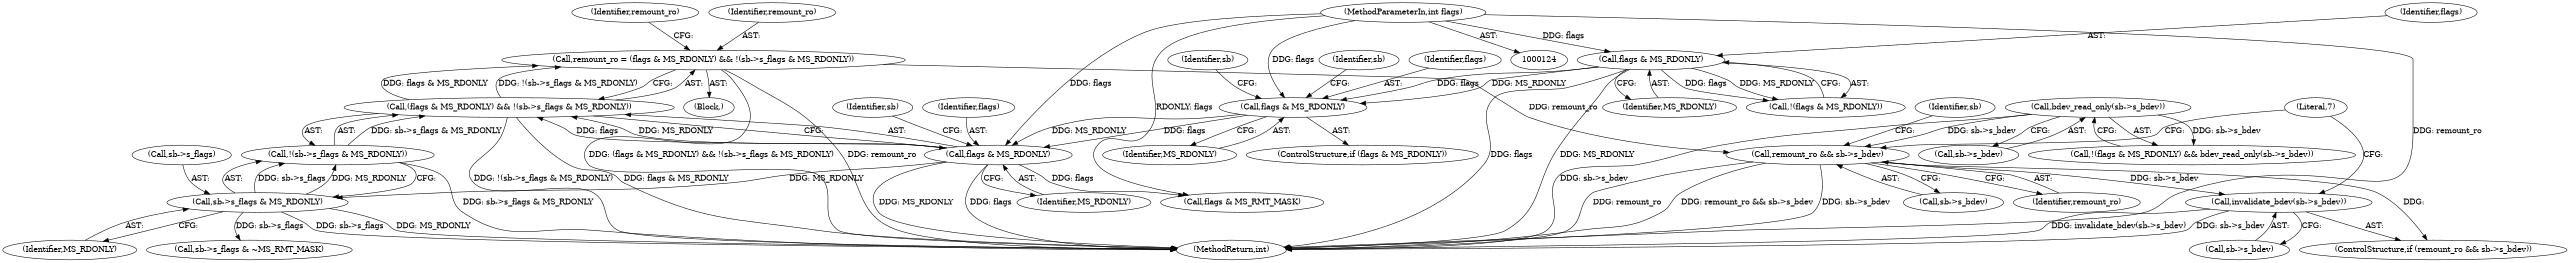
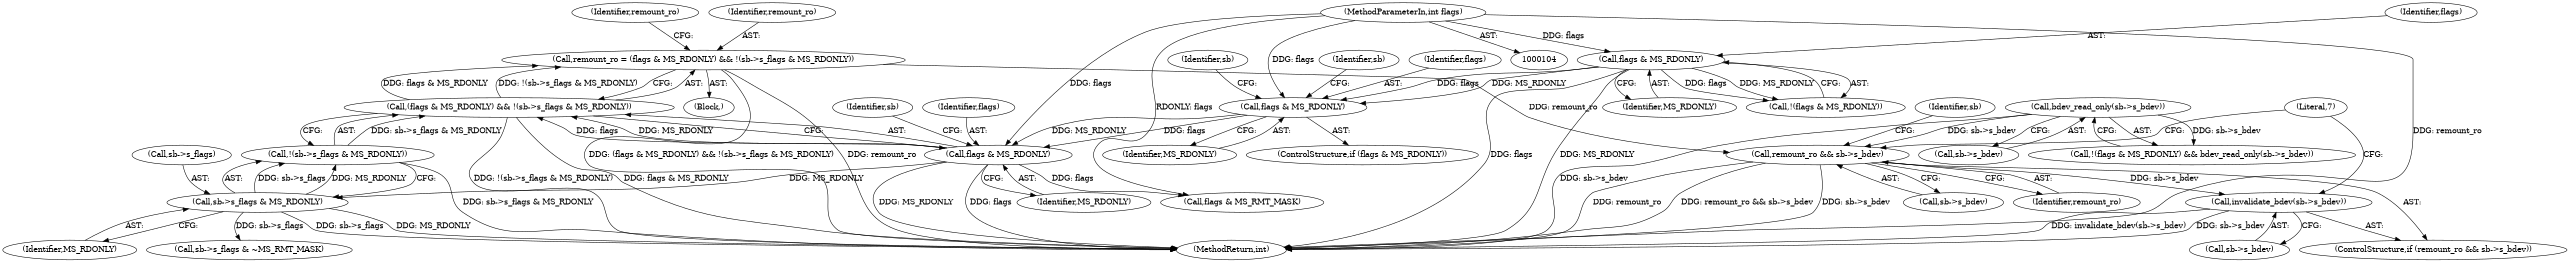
node "1000124": label "1000124" -> "1000104"
edge "(Call,(flags & MS_RDONLY) && !(sb->s_flags & MS_RDONLY))" -> "(Call,!(sb->s_flags & MS_RDONLY))": label "AST: " -> "CFG: "
edge "(Call,remount_ro && sb->s_bdev)" -> "(ControlStructure,if (remount_ro && sb->s_bdev))": label "DDG: " -> "AST: "
